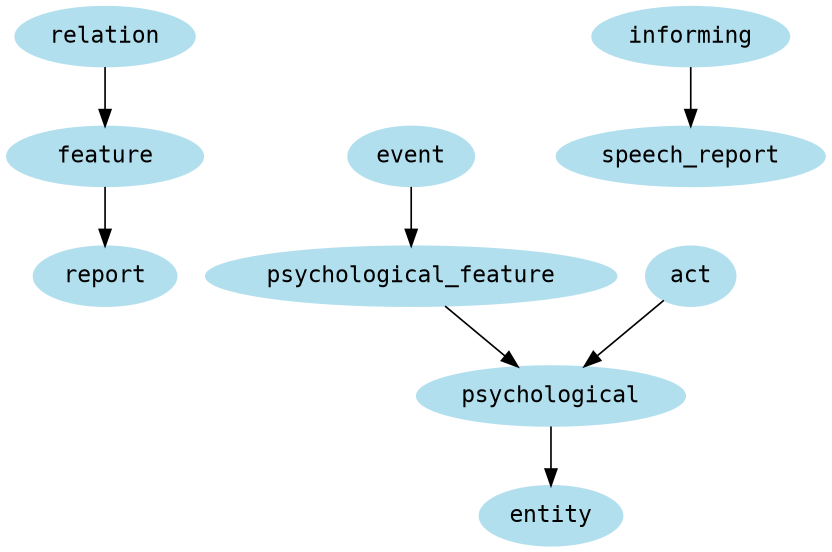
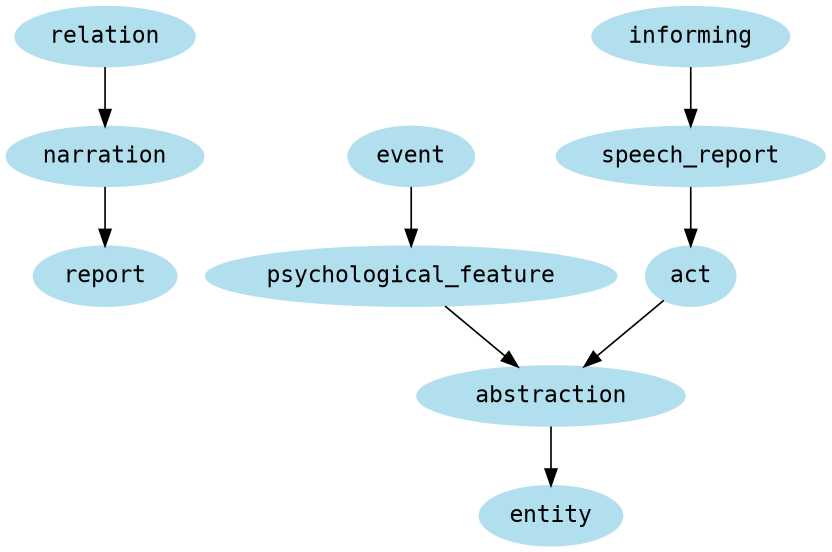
node "feature": label "feature" -> "narration"
edge "speech_report" -> "act": added
node "psychological": label "psychological" -> "abstraction"
